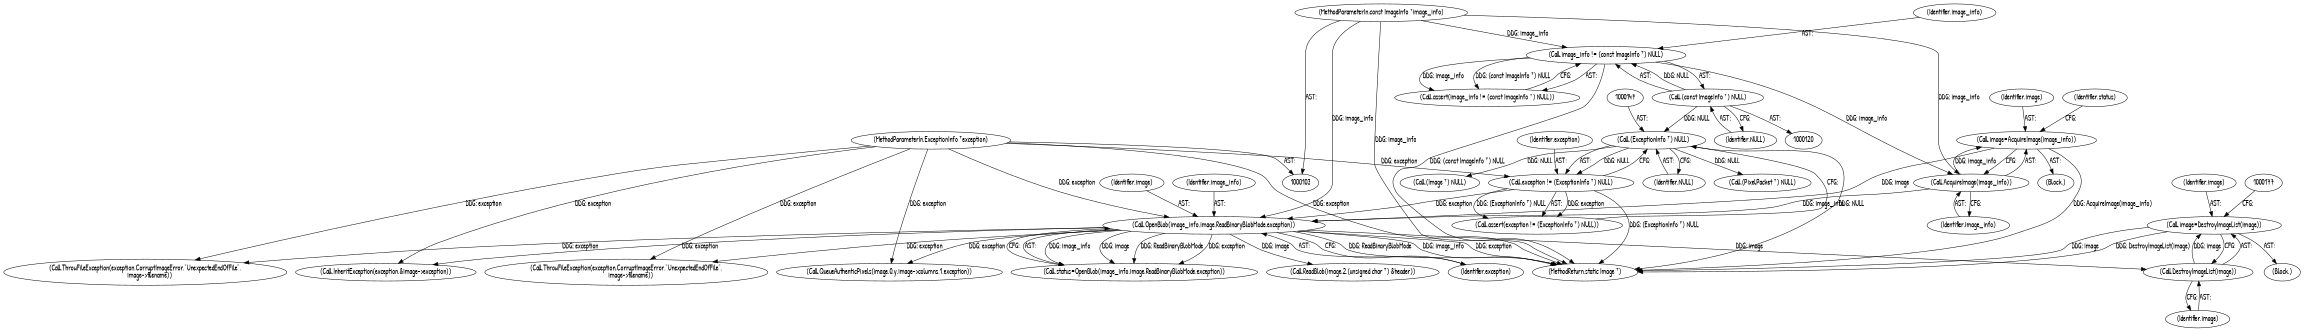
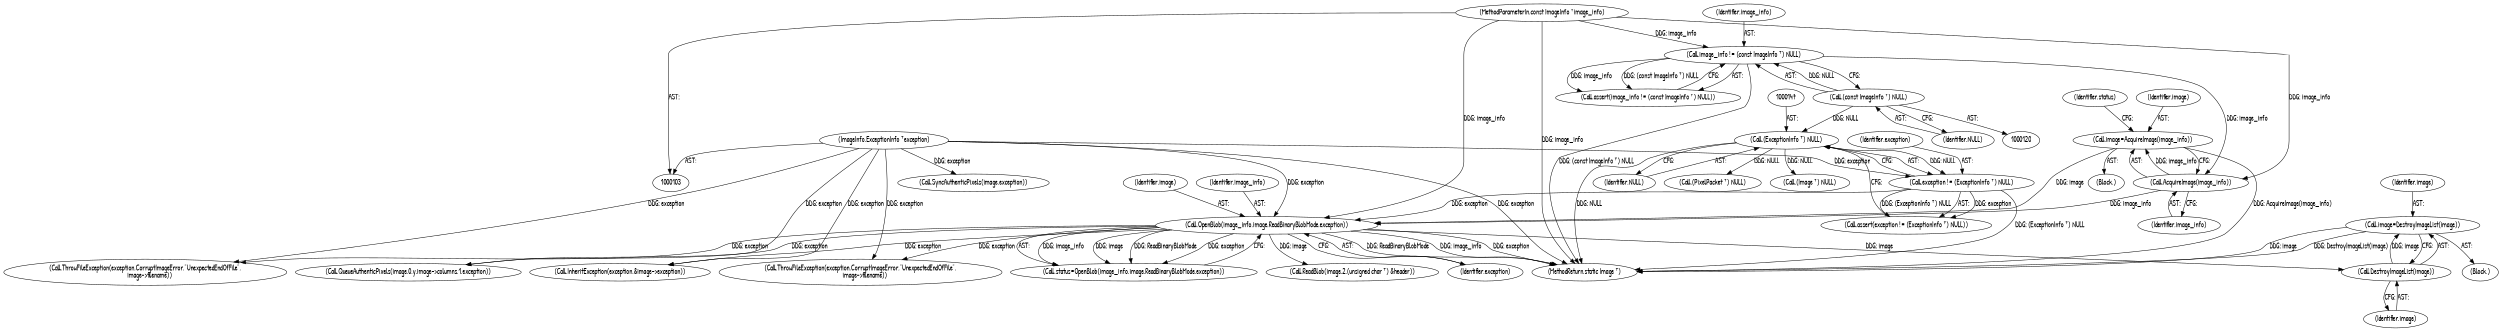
edge "(Call,image_info != (const ImageInfo *) NULL)" -> "(Call,(const ImageInfo *) NULL)": label "AST: " -> "CFG: "
node "(MethodParameterIn,ExceptionInfo *exception)": label "(MethodParameterIn,ExceptionInfo *exception)" -> "(ImageInfo,ExceptionInfo *exception)"
node "(Call,SyncAuthenticPixels(image,exception))": added
node "1000177": removed
